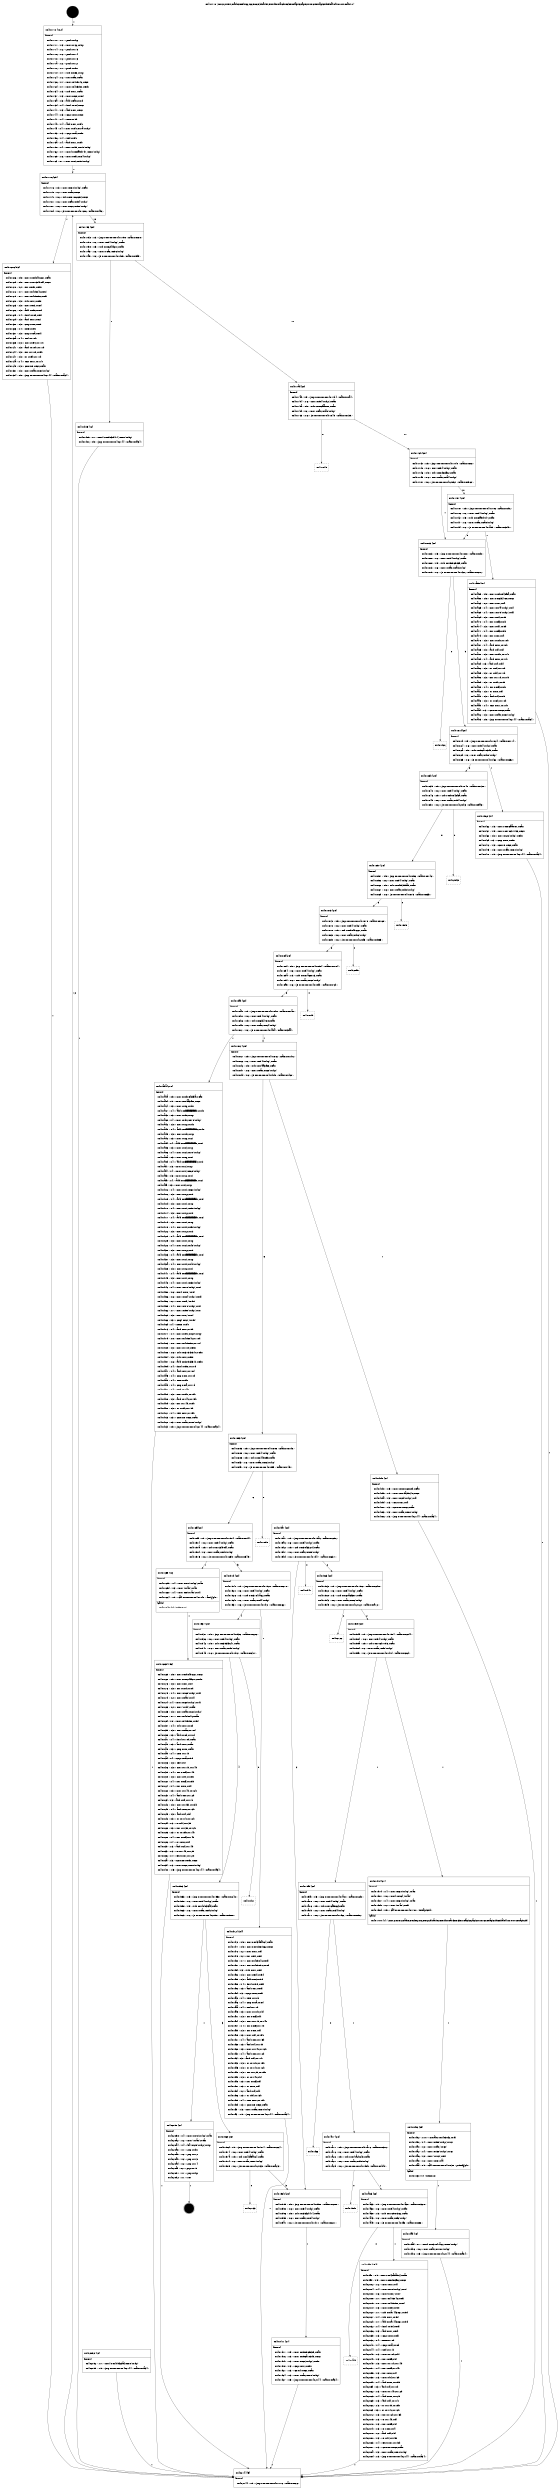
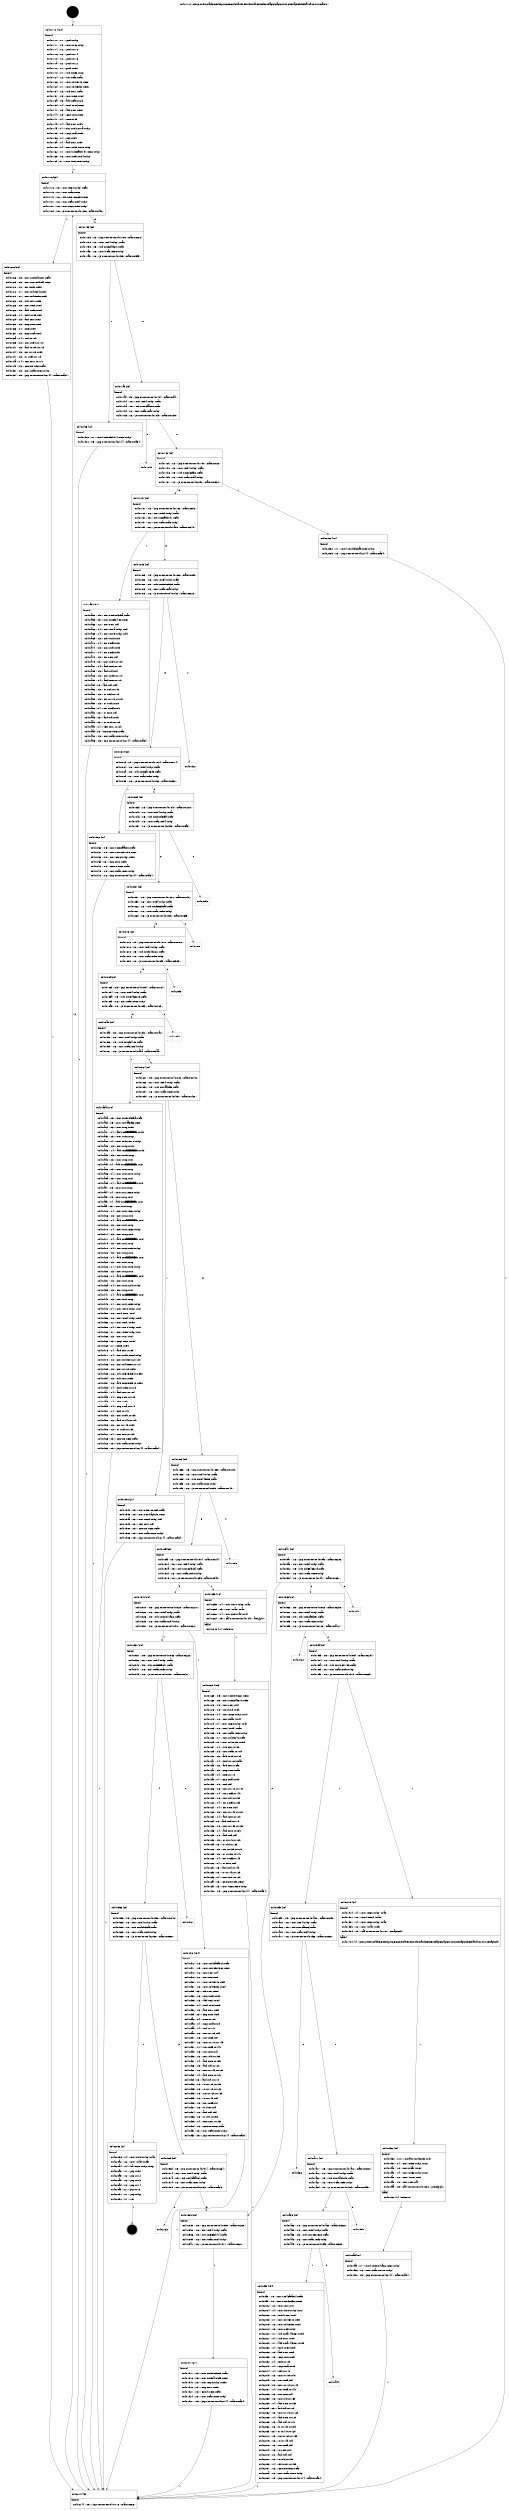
edge "0x4017cb [28]" -> "0x401803 [28]": now "0x4017cb [28]" -> "0x402092 [12]"
